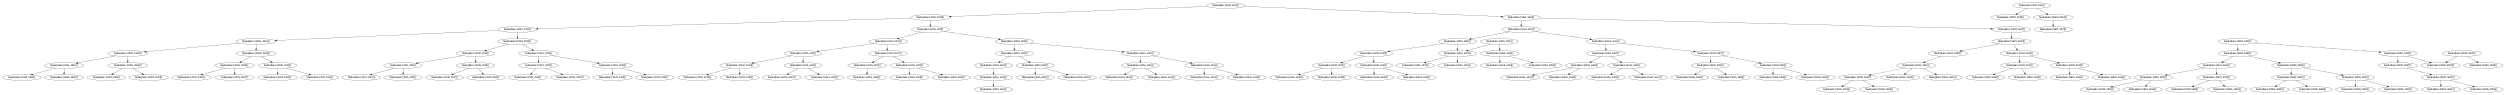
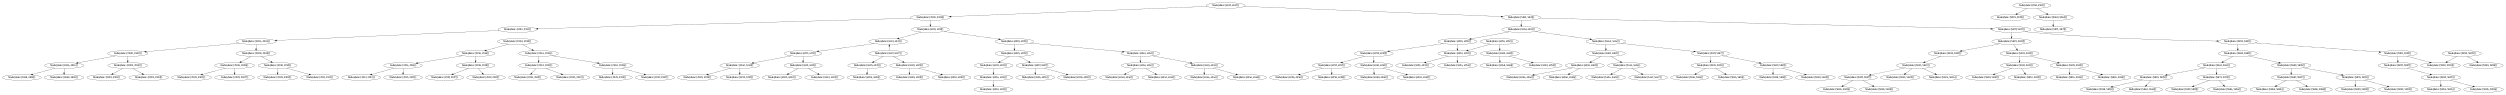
edge "Node{data=[2912, 2912]}" -> "Node{data=[2920, 2920]}": removed
edge "Node{data=[5837, 5837]}" -> "Node{data=[5893, 5893]}": added
edge "Node{data=[4923, 4923]}" -> "Node{data=[4927, 4927]}": reversed
